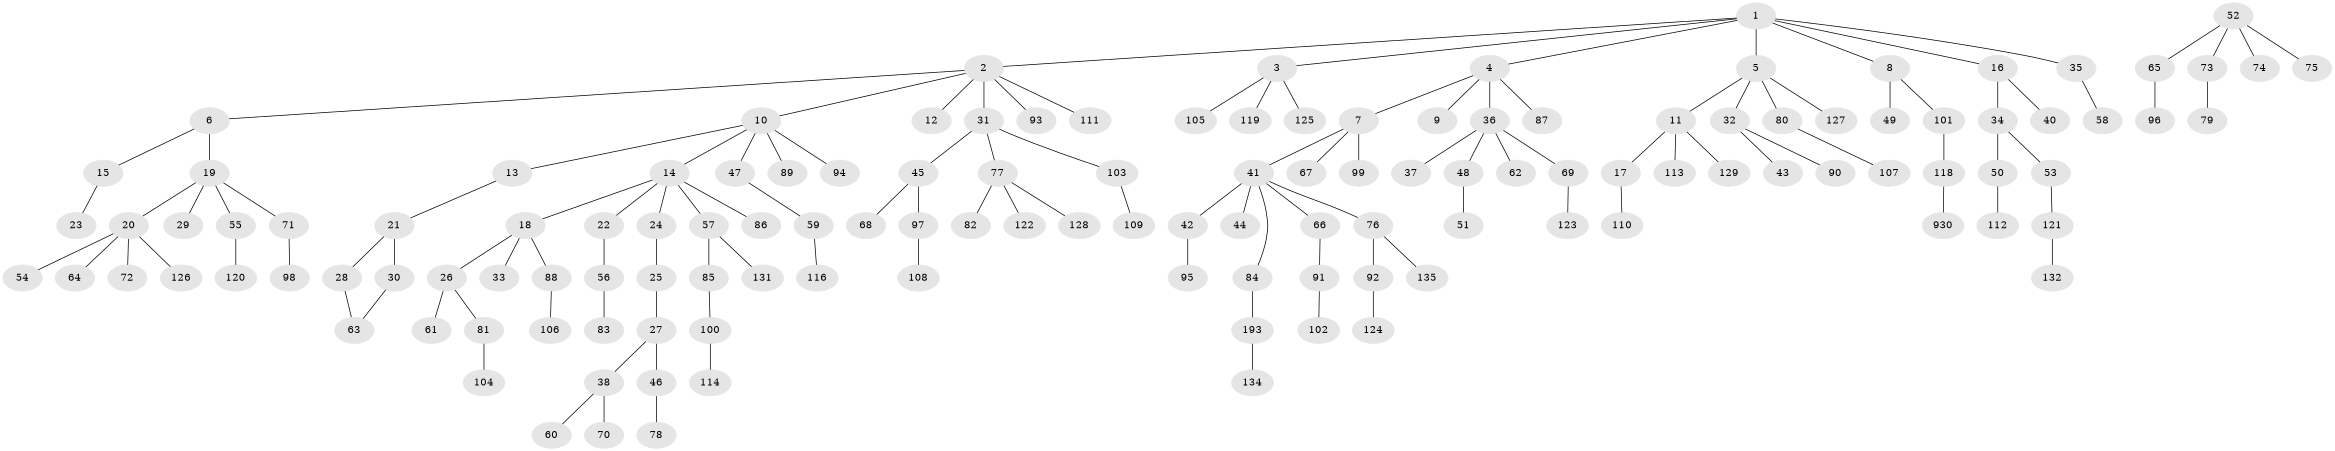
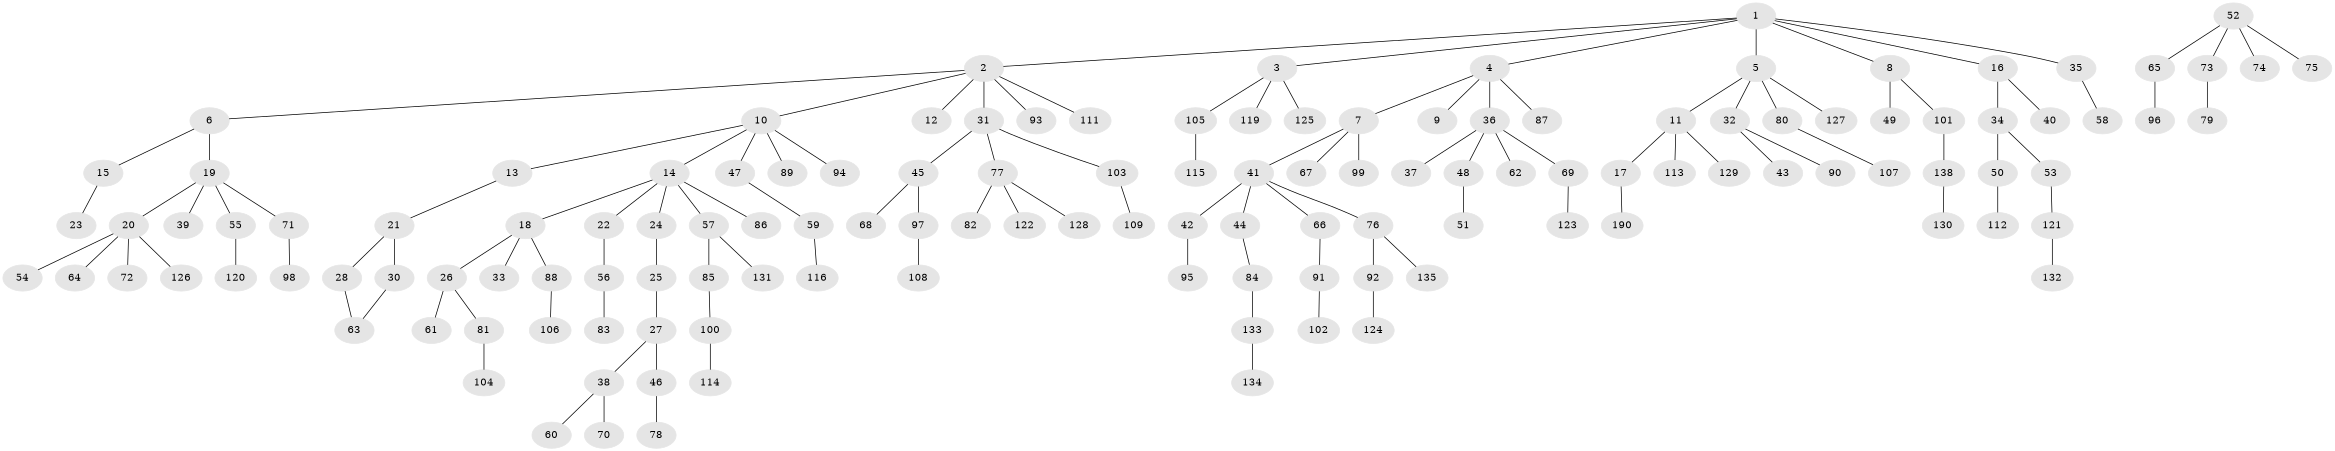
node "115": added
node "118": label "118" -> "138"
node "29": label "29" -> "39"
edge "41" -- "84": now "44" -- "84"
node "110": label "110" -> "190"
node "930": label "930" -> "130"
node "193": label "193" -> "133"
